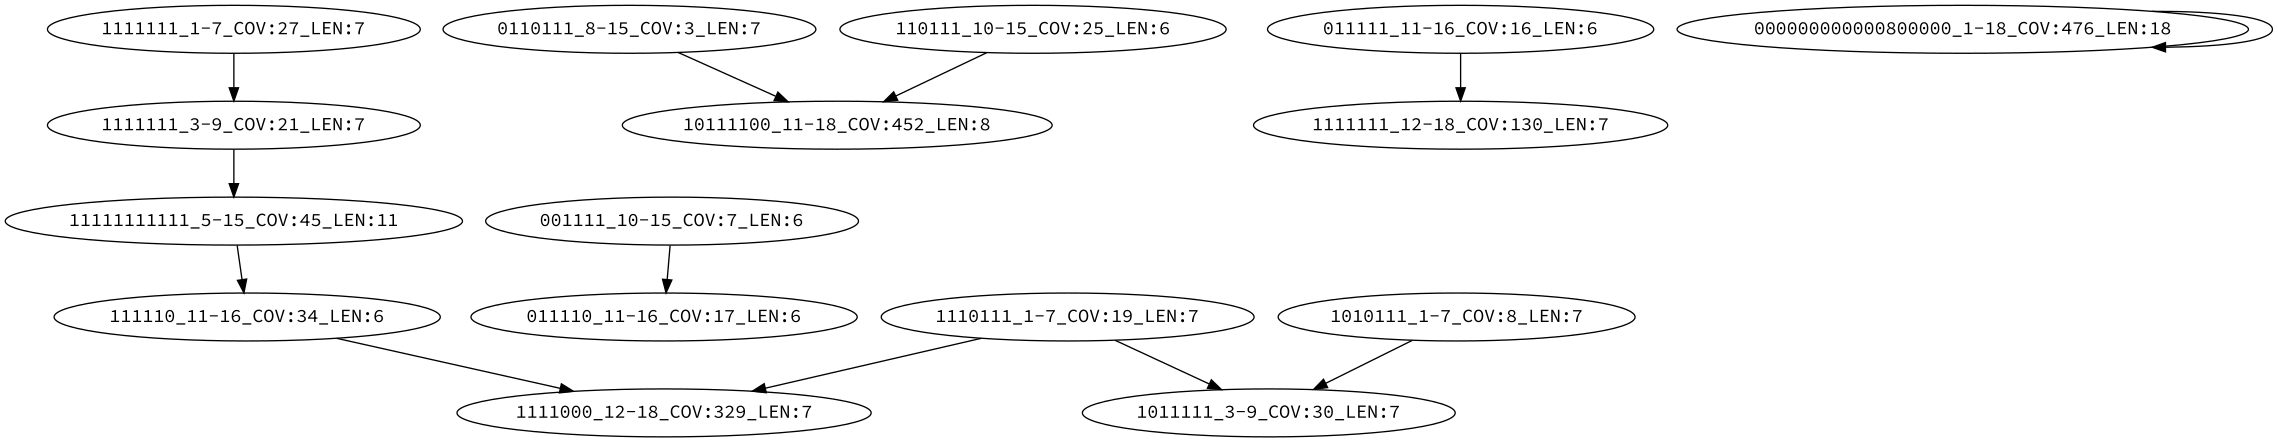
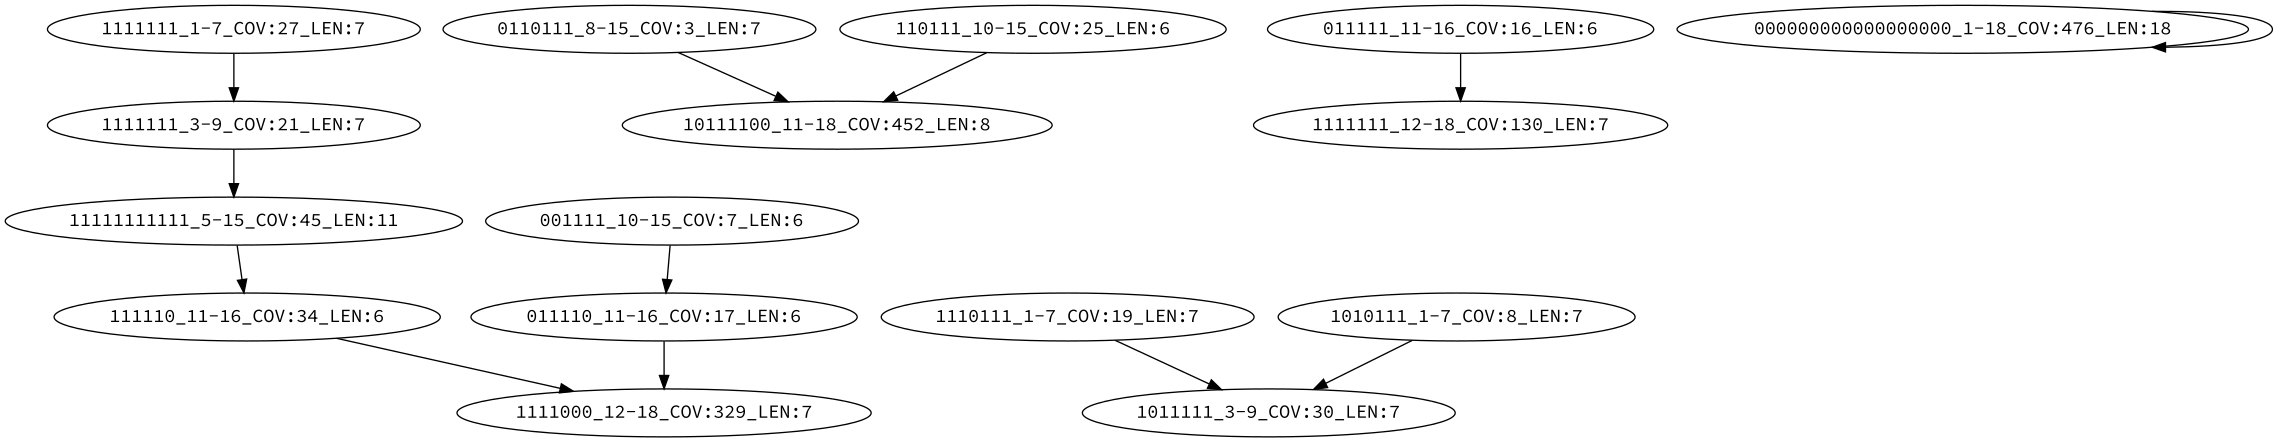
node "000000000000800000_1-18_COV:476_LEN:18": label "000000000000800000_1-18_COV:476_LEN:18" -> "000000000000000000_1-18_COV:476_LEN:18"
edge "1110111_1-7_COV:19_LEN:7" -> "1111000_12-18_COV:329_LEN:7": now "011110_11-16_COV:17_LEN:6" -> "1111000_12-18_COV:329_LEN:7"
